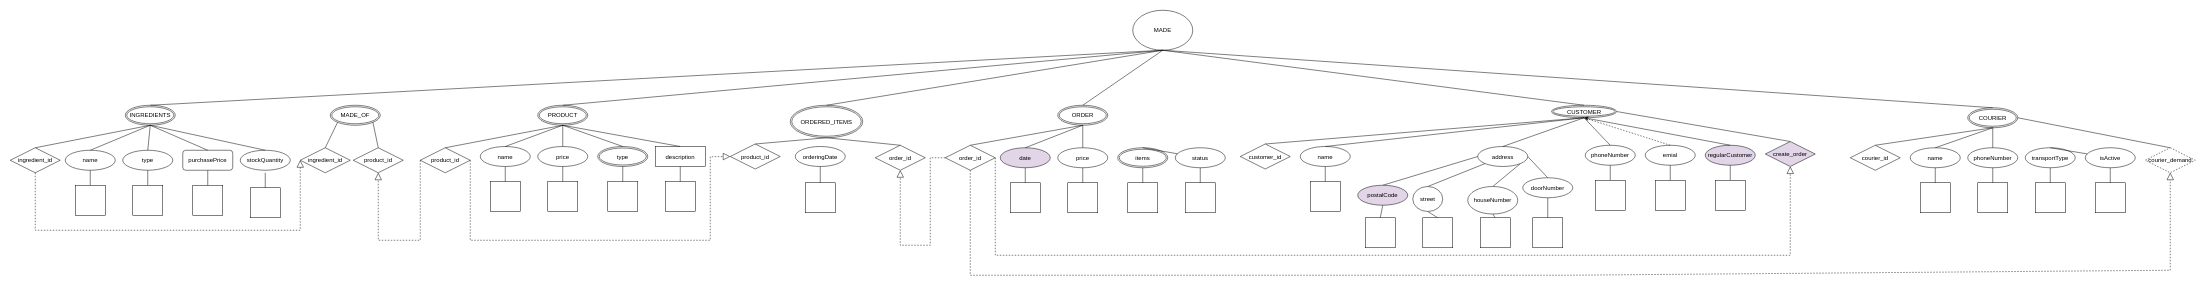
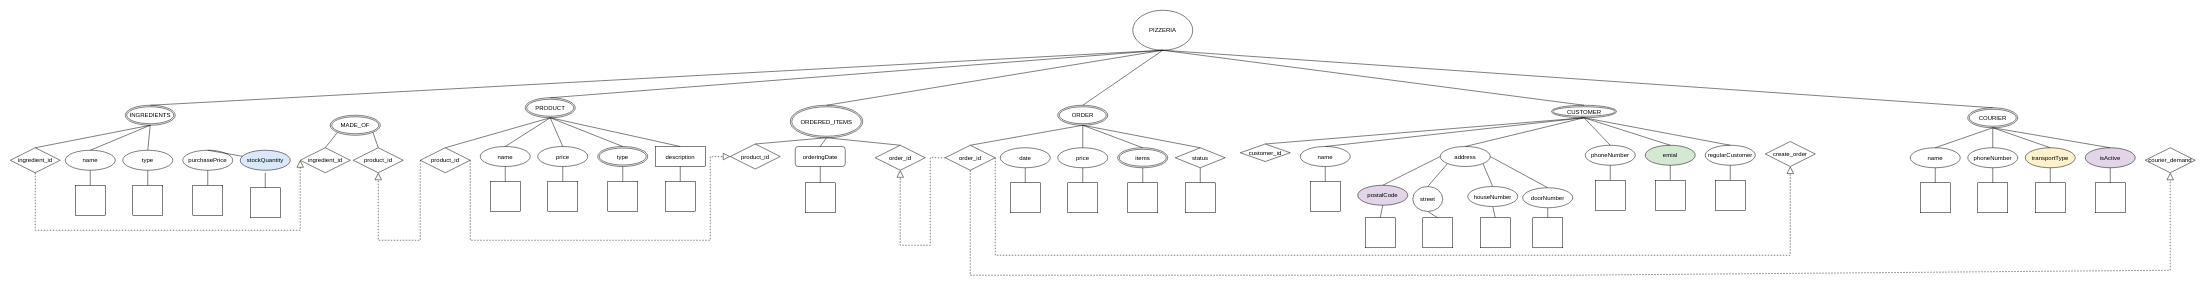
node "MADE": label "MADE" -> "PIZZERIA"
node "MADE_OF": moved (355, 115) -> (355, 125)
node "PRODUCT": moved (563, 115) -> (550, 108)
edge "regularCustomer" -> "CUSTOMER": arrowhead classic -> none
edge "CUSTOMER" -- "create_order": removed
edge "CUSTOMER" -- "emial": style dashed -> solid
edge "COURIER" -- "courier_demand": removed
edge "ORDER" -- "date": removed
edge "ORDER" -- "status": added
edge "COURIER" -- "courier_id": removed
edge "INGREDIENTS" -- "purchasePrice": now "stockQuantity" -- "purchasePrice"
edge "INGREDIENTS" -- "stockQuantity": removed
edge "COURIER" -- "isActive": added
edge "ORDERED_ITEMS" -- "orderingDate": added
edge "items" -- "status": now "items" -- "ORDER"
edge "transportType" -- "isActive": now "transportType" -- "COURIER"
node "create_order": fillcolor #e1d5e7 -> #ffffff
node "emial": fillcolor #ffffff -> #d5e8d4
node "regularCustomer": fillcolor #e1d5e7 -> #ffffff
node "orderingDate": shape ellipse -> rounded rectangle
node "customer_id": size 50x25 -> 50x18
node "address": moved (1503, 157) -> (1465, 157)
node "date": fillcolor #e1d5e7 -> #ffffff
node "status": shape ellipse -> diamond
node "courier_id": removed
node "transportType": fillcolor #ffffff -> #fff2cc
node "isActive": fillcolor #ffffff -> #e1d5e7
node "purchasePrice": shape rounded rectangle -> ellipse
node "stockQuantity": fillcolor #ffffff -> #dae8fc
node "courier_demand": style dashed -> solid
node "doorNumber": moved (1548, 188) -> (1548, 198)
node "houseNumber": size 50x28 -> 50x20
